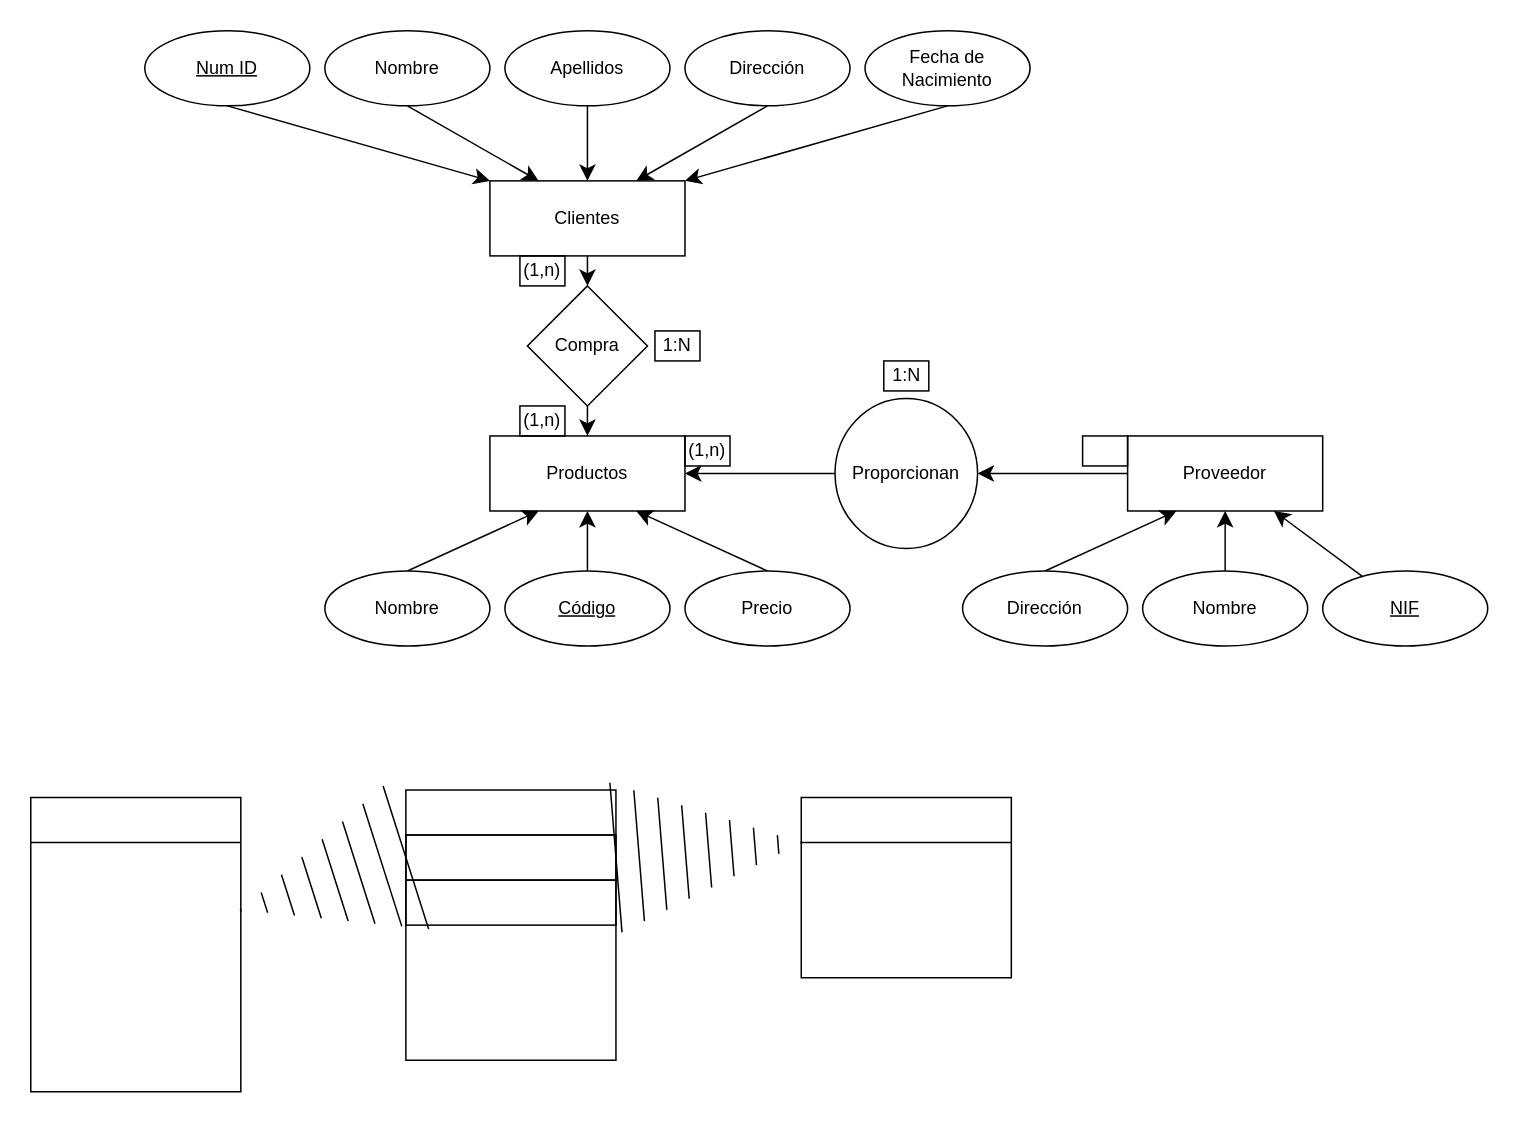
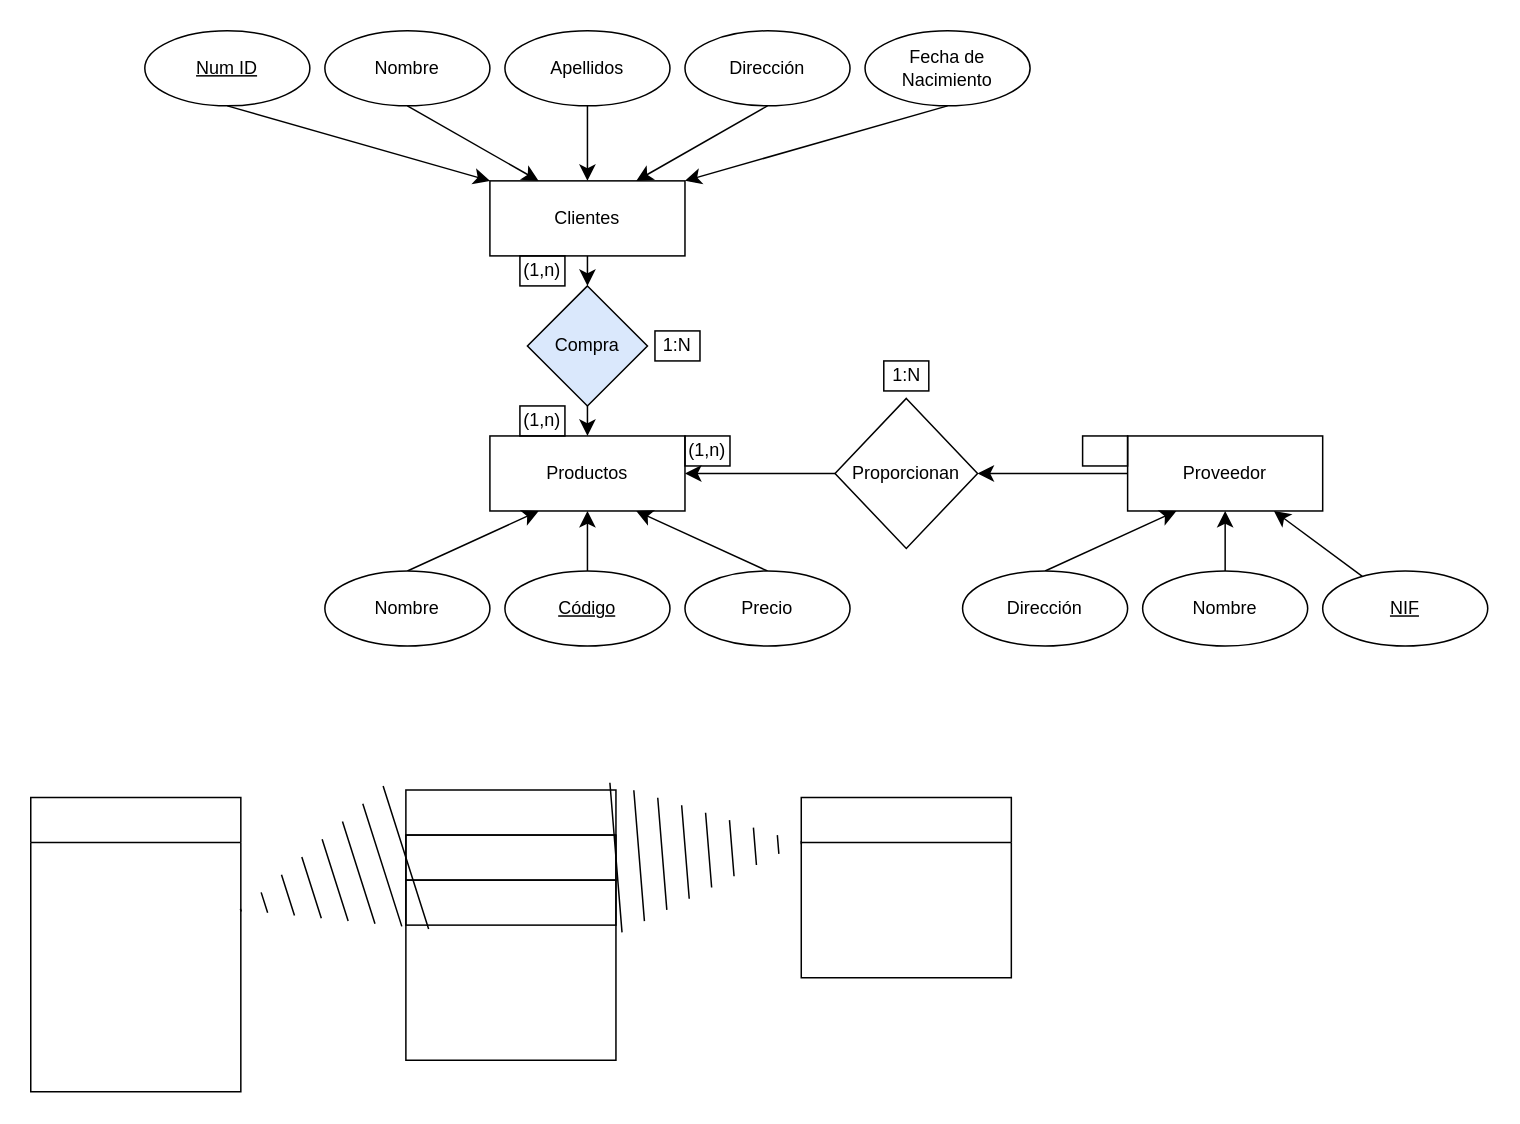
node "Compra": fillcolor #ffffff -> #dae8fc
node "Proporcionan": shape ellipse -> diamond
